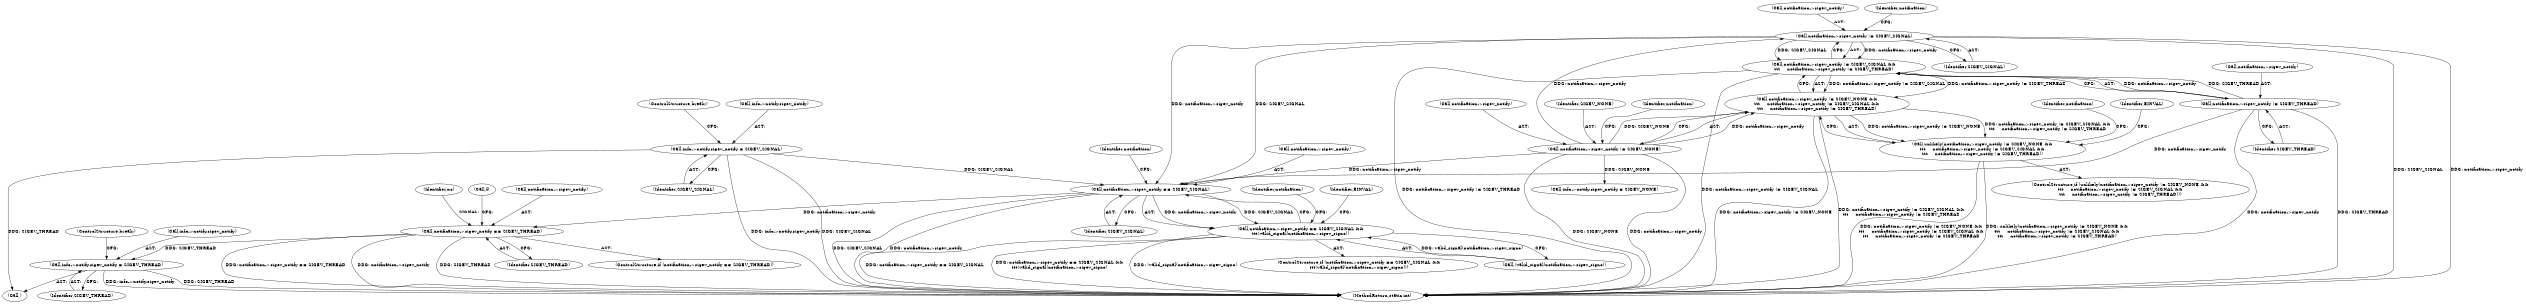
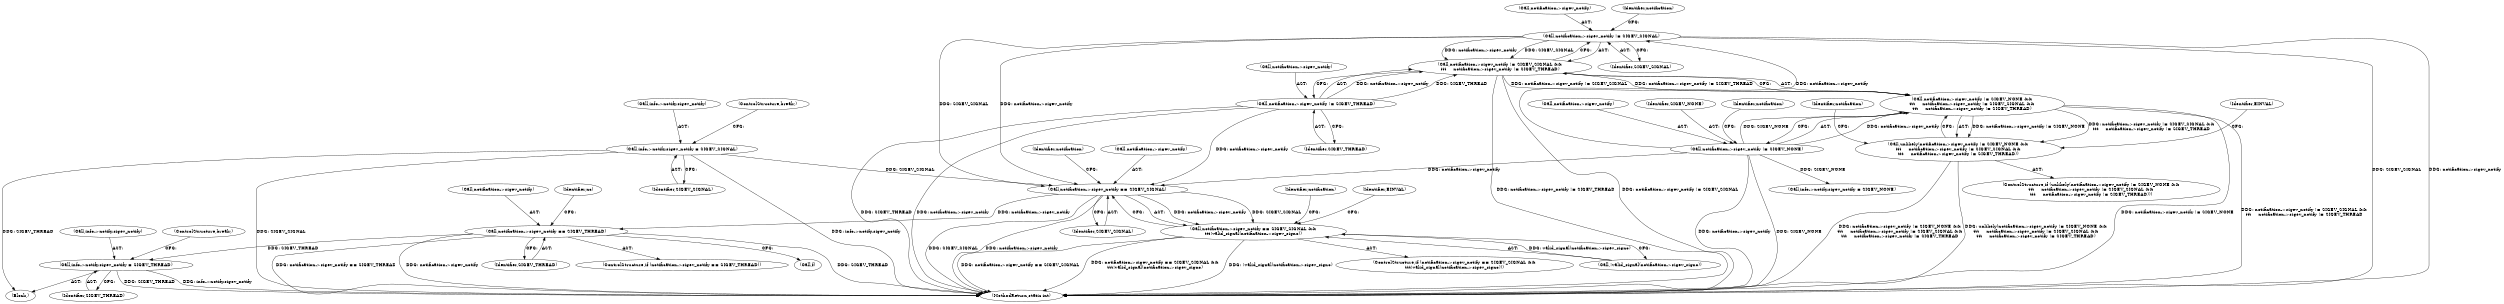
edge "(Call,f)" -> "(Call,notification->sigev_notify == SIGEV_THREAD)": reversed
edge "(Identifier,nc)" -> "(Call,notification->sigev_notify == SIGEV_THREAD)": label "SIGNAL: " -> "CFG: "
node "(Call,)": label "(Call,)" -> "(Block,)"
